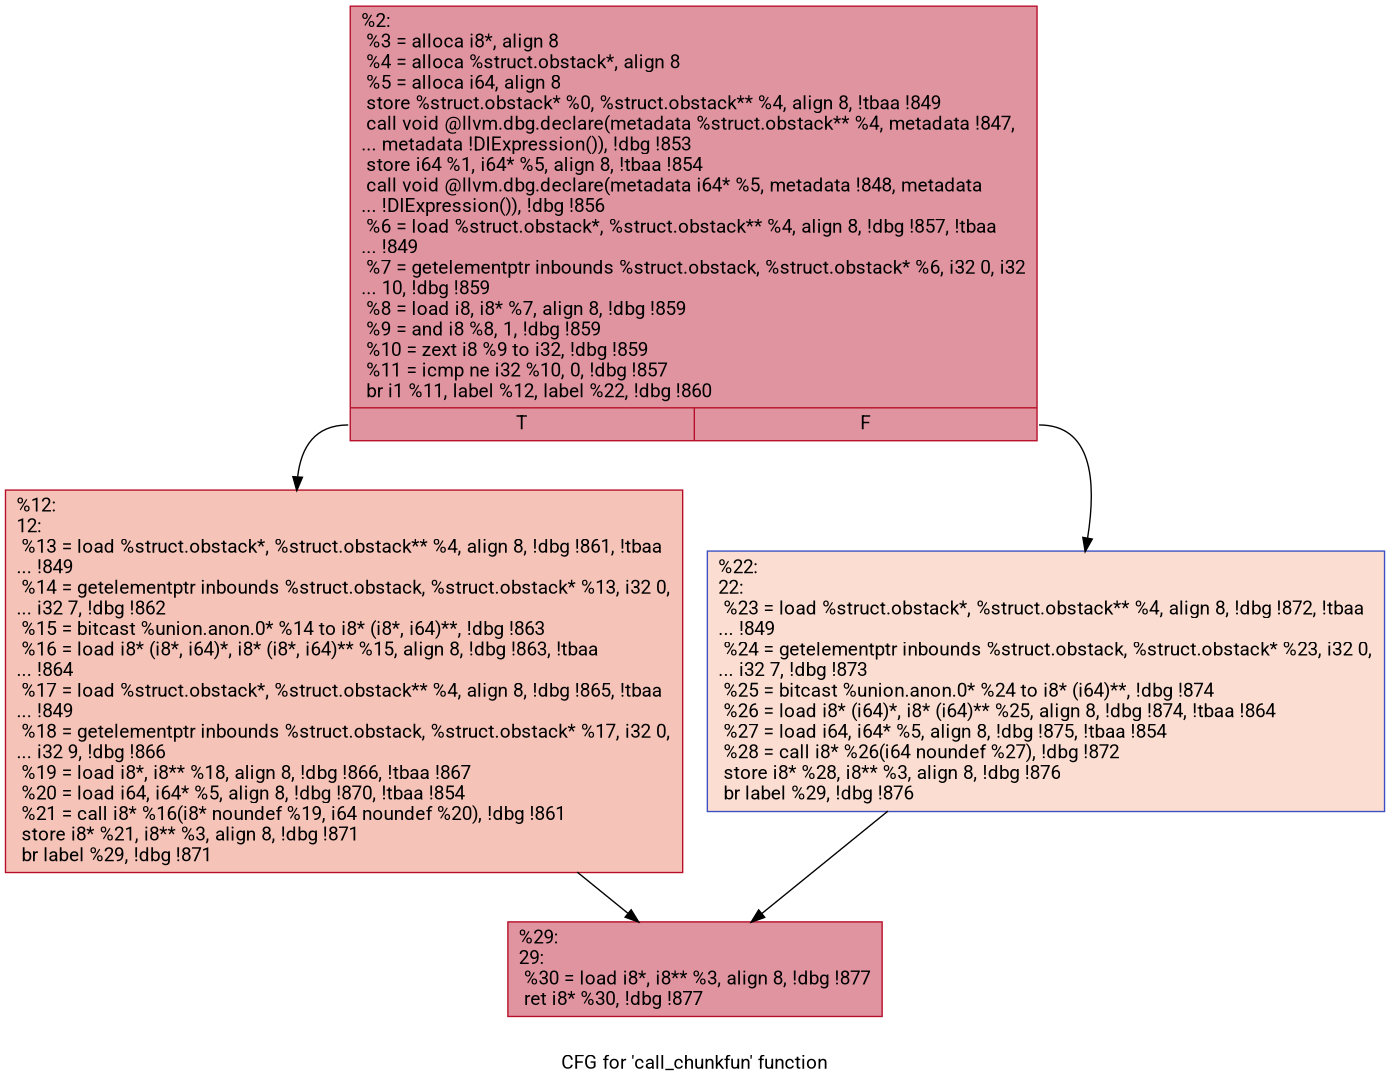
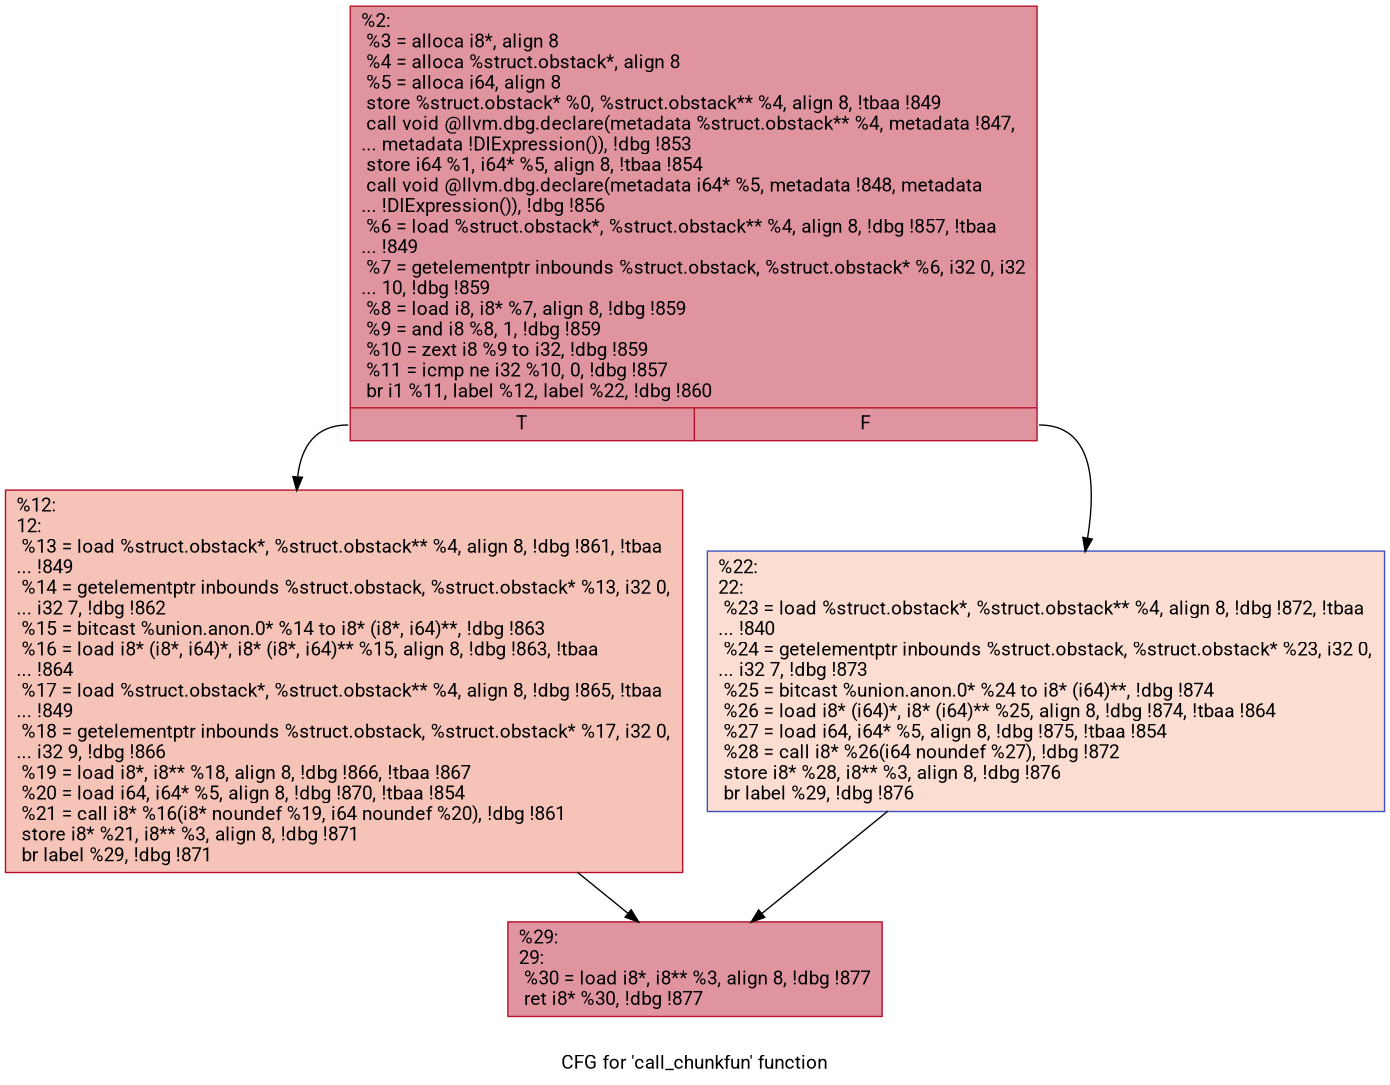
node "%22:": text "... !849" -> "... !840"
